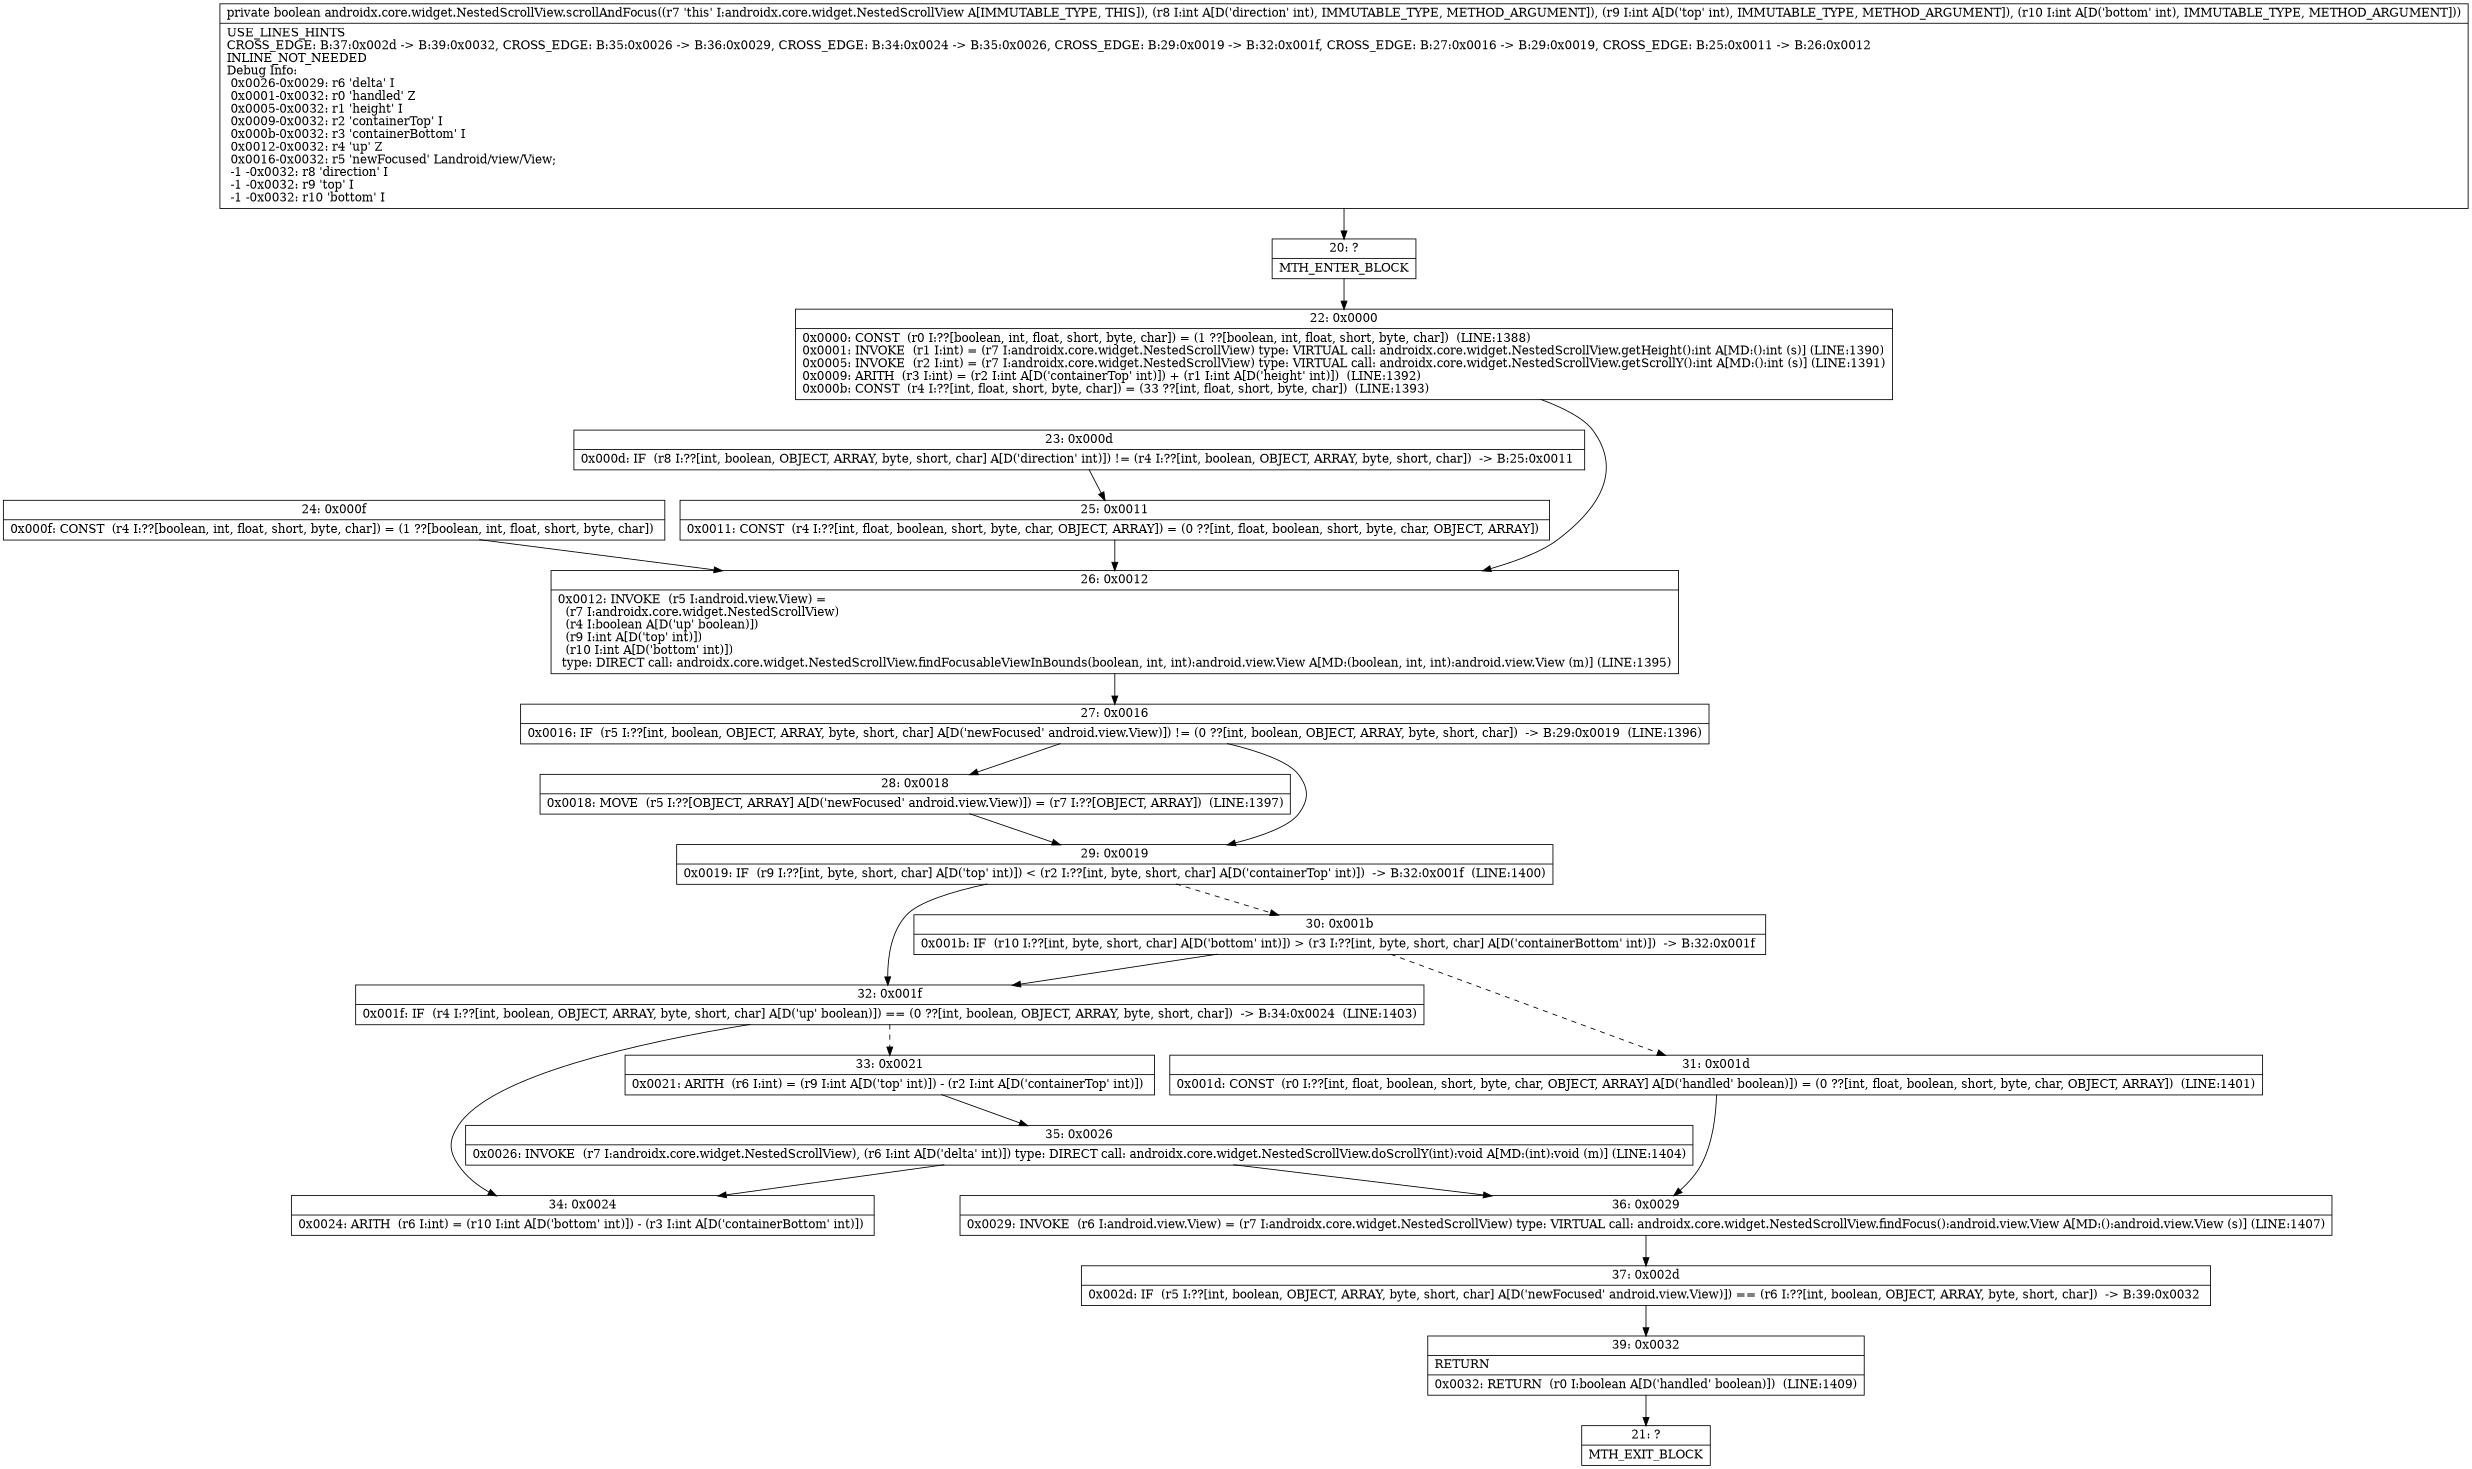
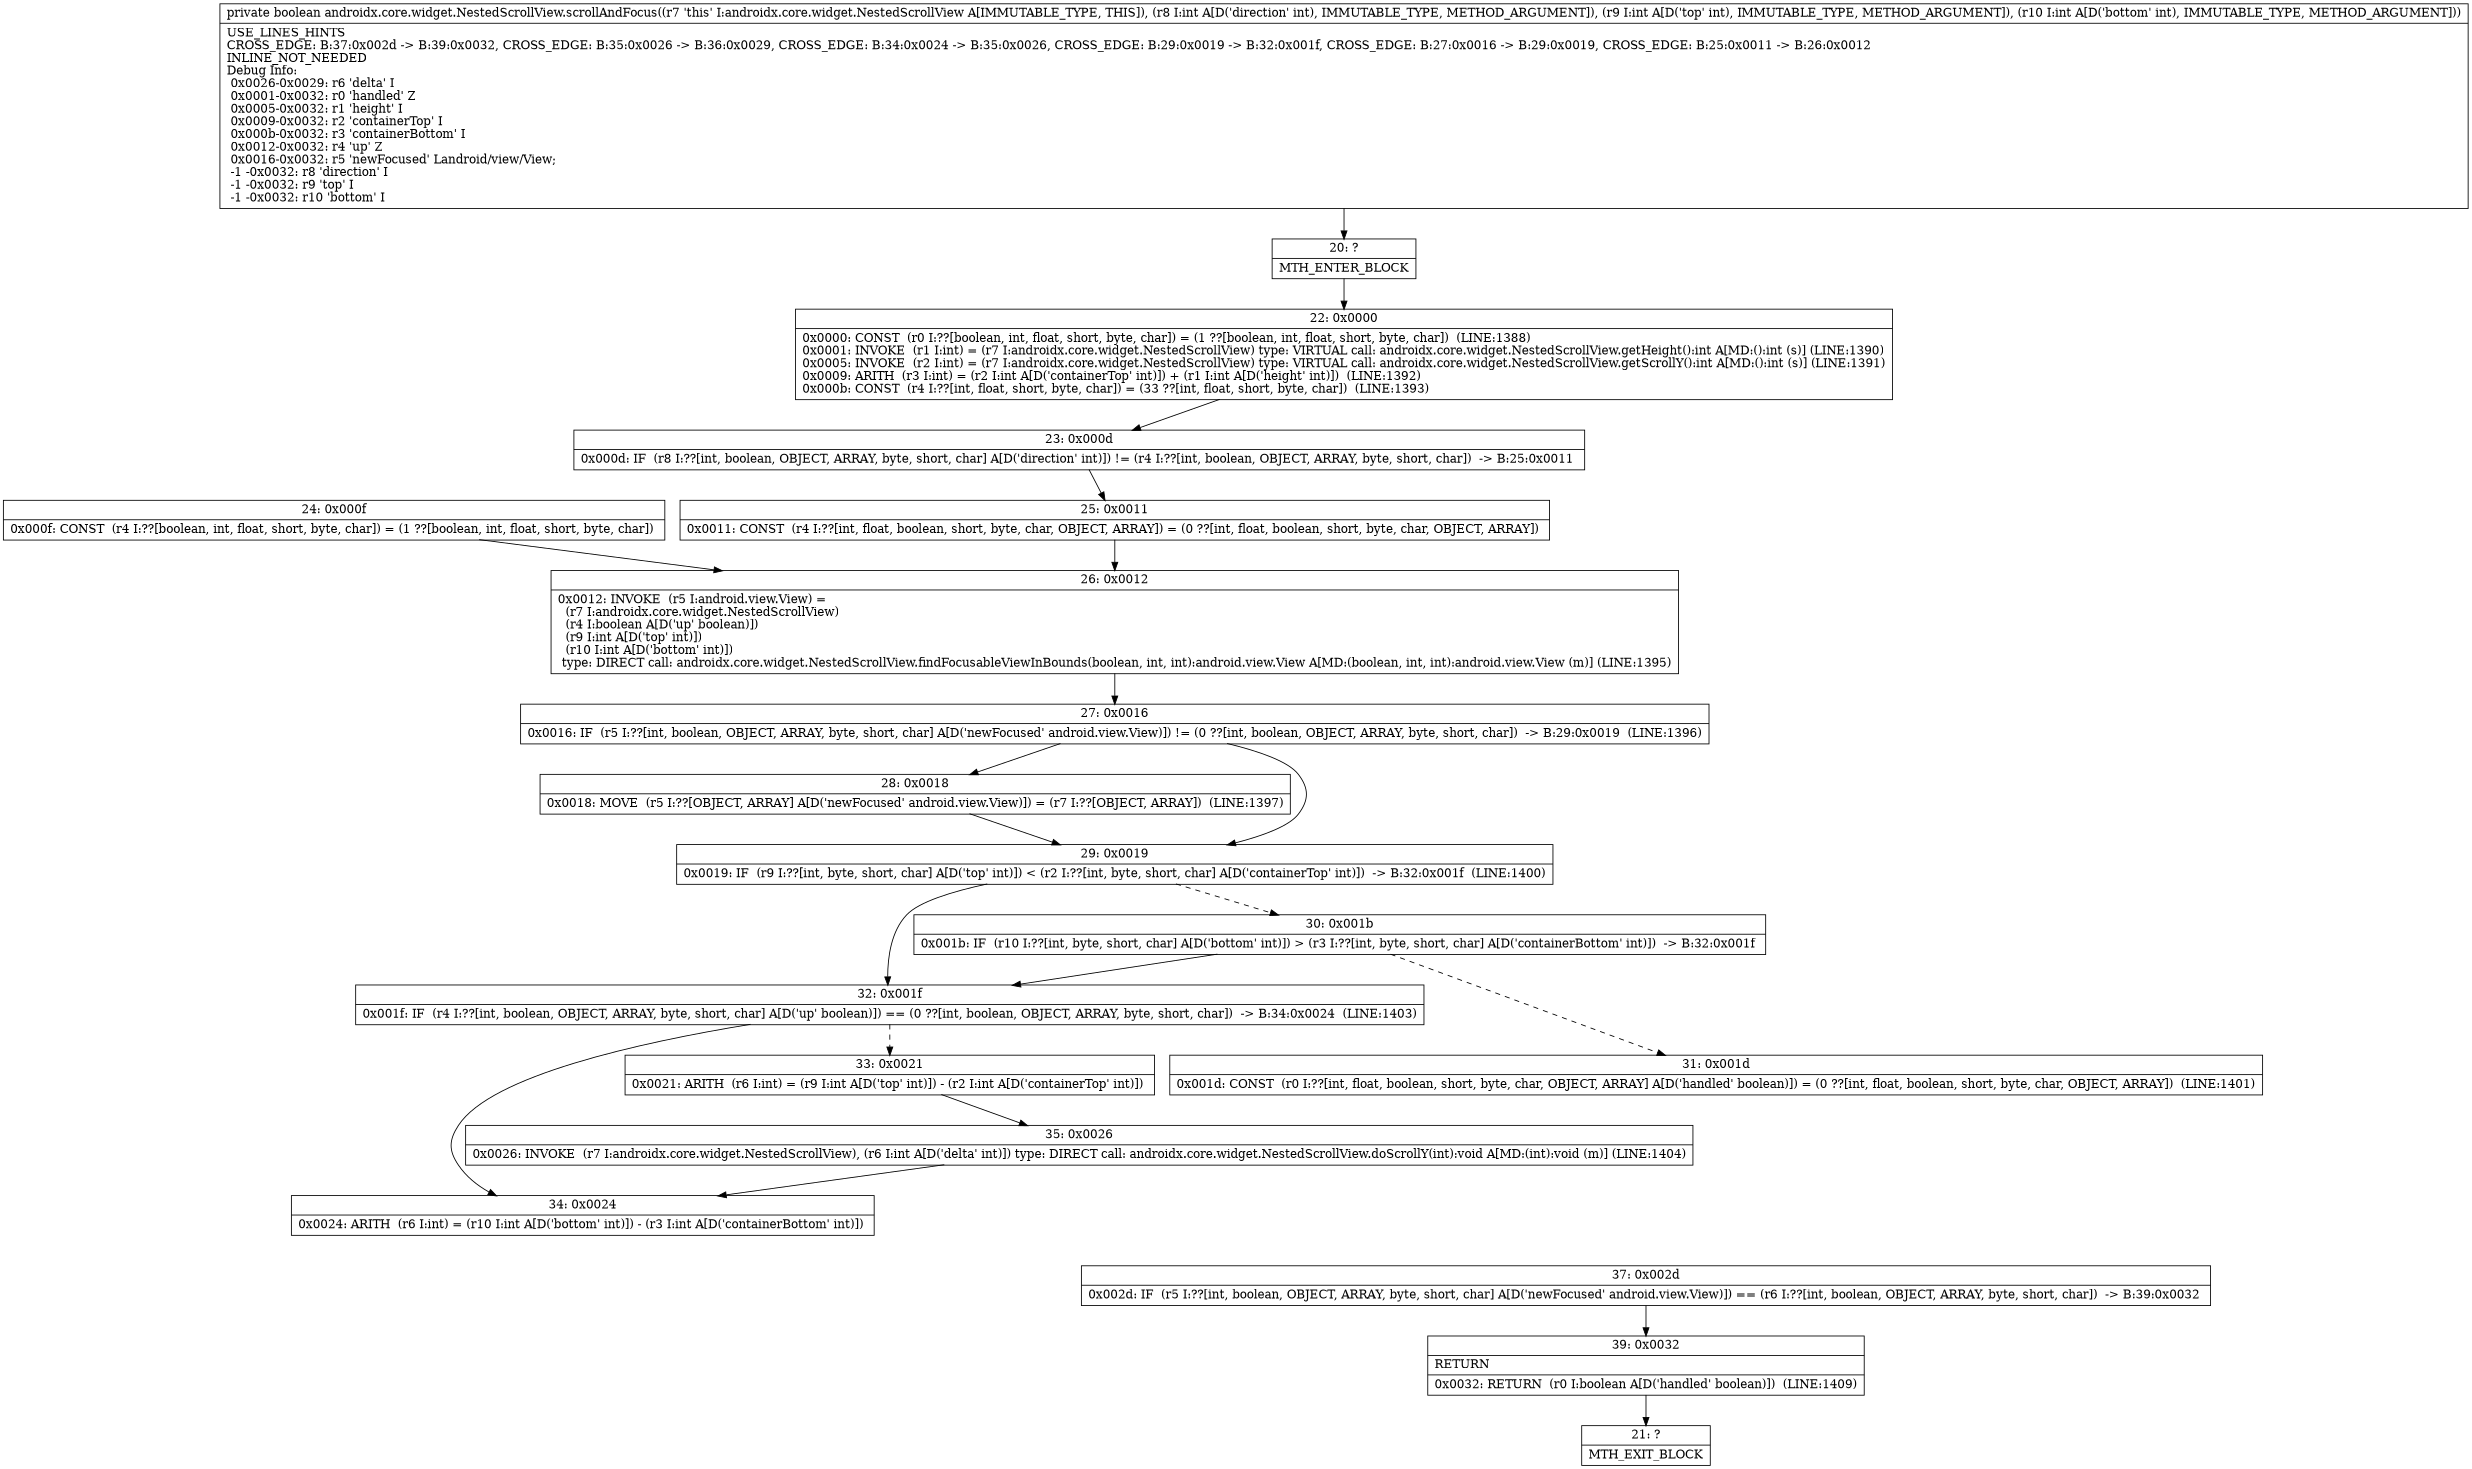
edge "22: 0x0000" -> "26: 0x0012": now "22: 0x0000" -> "23: 0x000d"
node "36: 0x0029": removed
